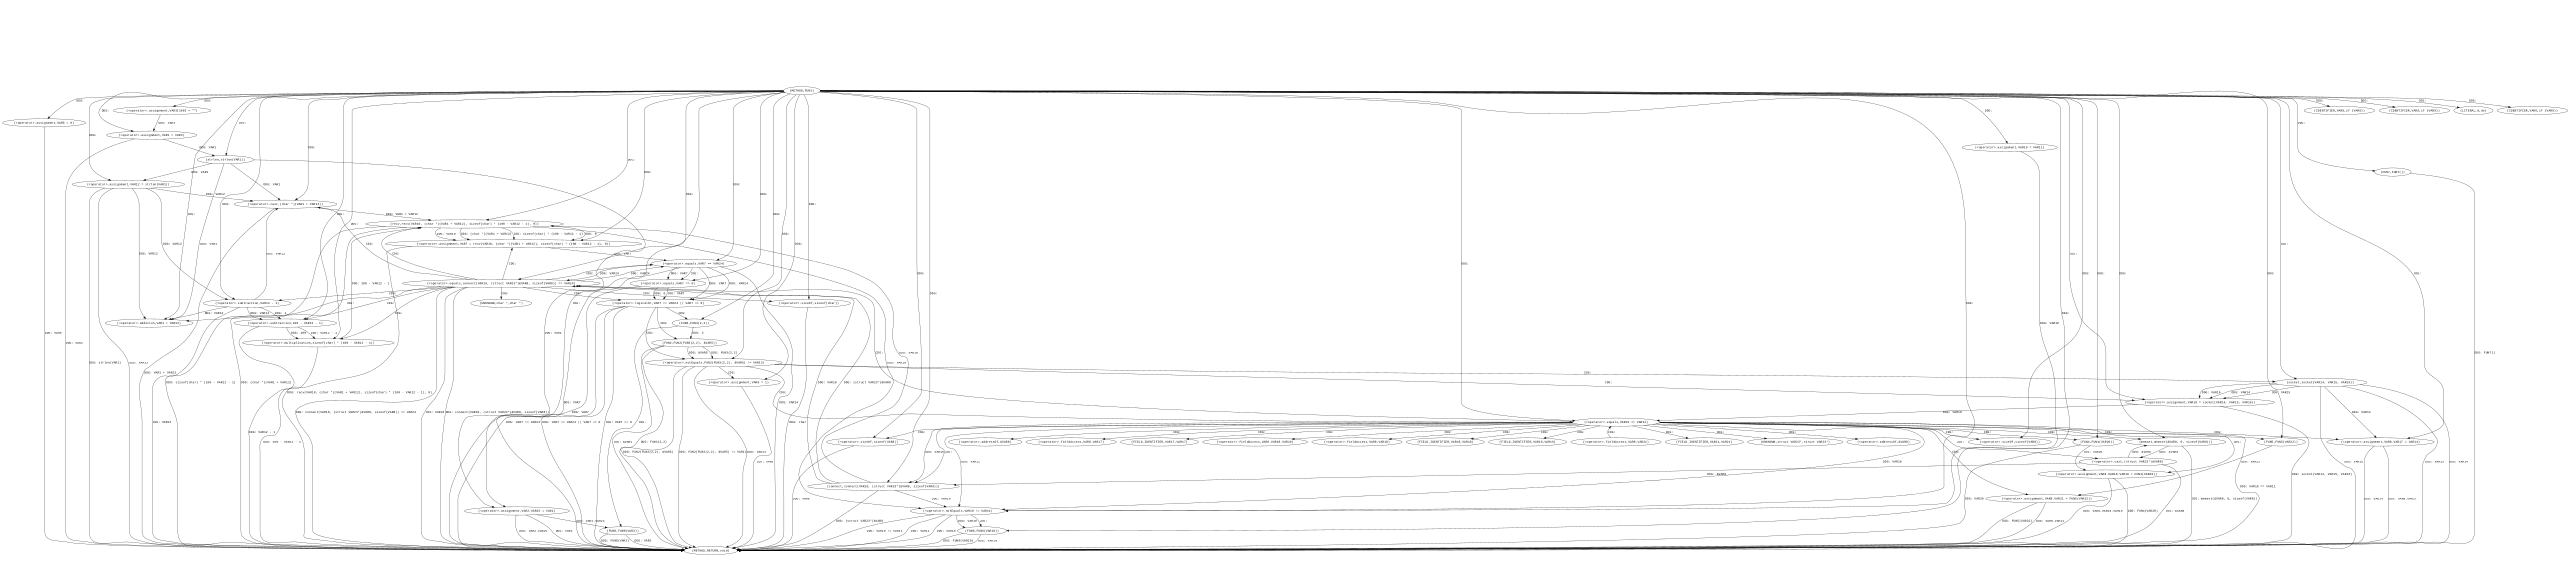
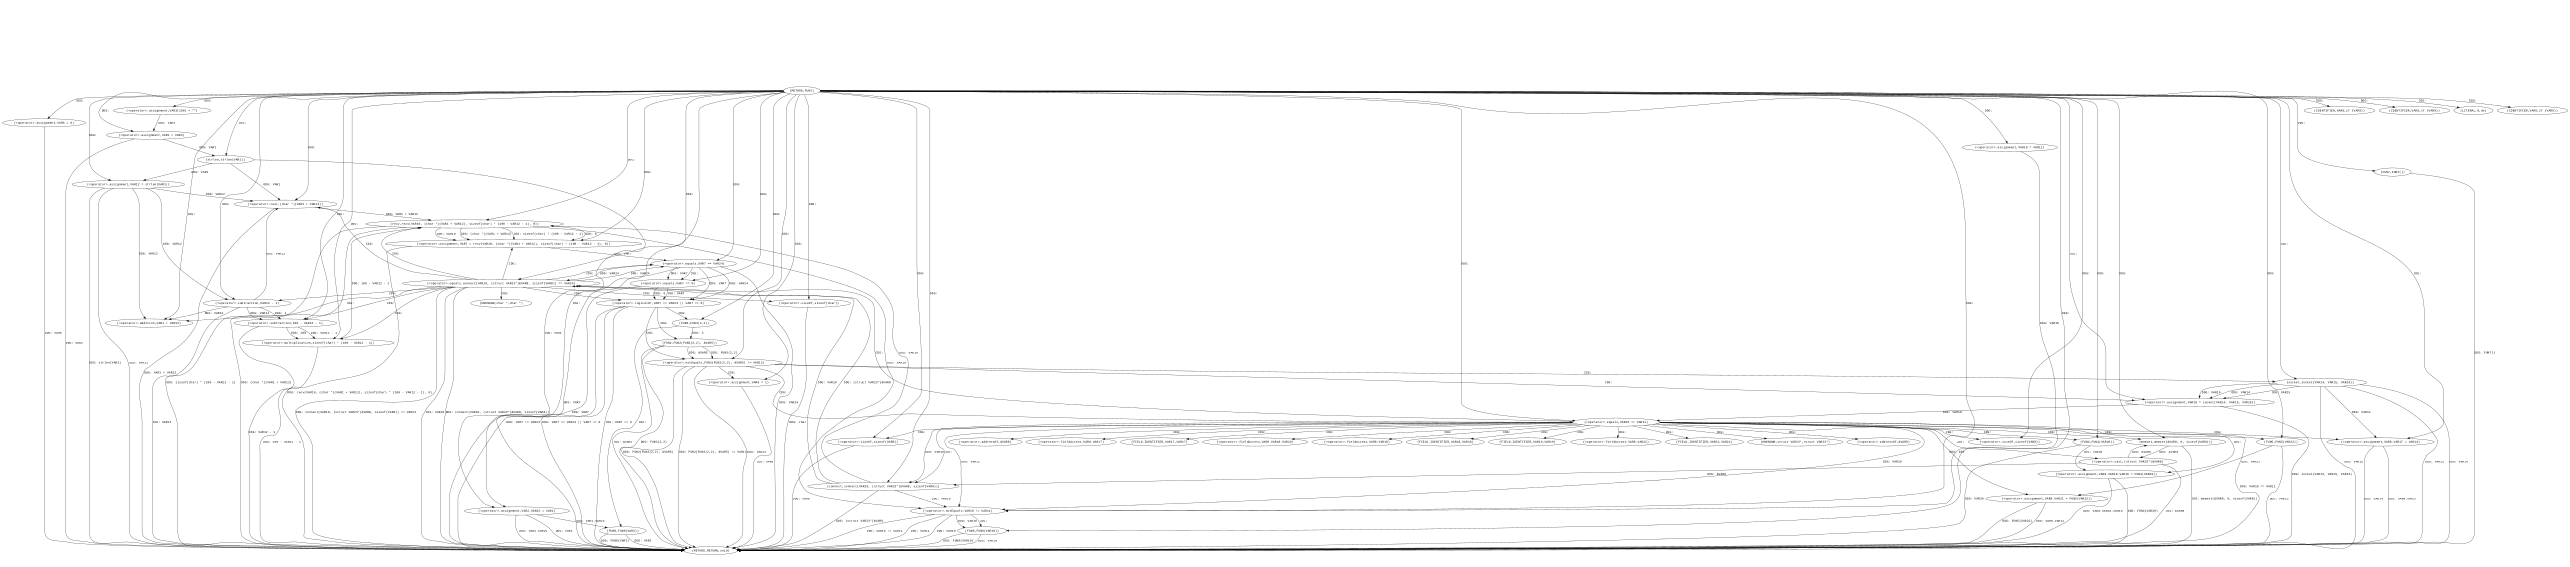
edge "(strlen,strlen(VAR1))" -> "(<operator>.addition,VAR1 + VAR12)": removed, label "DDG: VAR1"
edge "(<operator>.fieldAccess,VAR8.VAR21)" -> "(<operator>.equals,VAR10 == VAR11)": reversed
edge "(<operator>.equals,VAR10 == VAR11)" -> "(<operator>.assignment,VAR8.VAR21 = FUN5(VAR22))": label "CDG: " -> "DDG: 100"
edge "(FUN5,FUN5(VAR22))" -> "(METHOD_RETURN,void)": added, label "DDG: VAR22"
